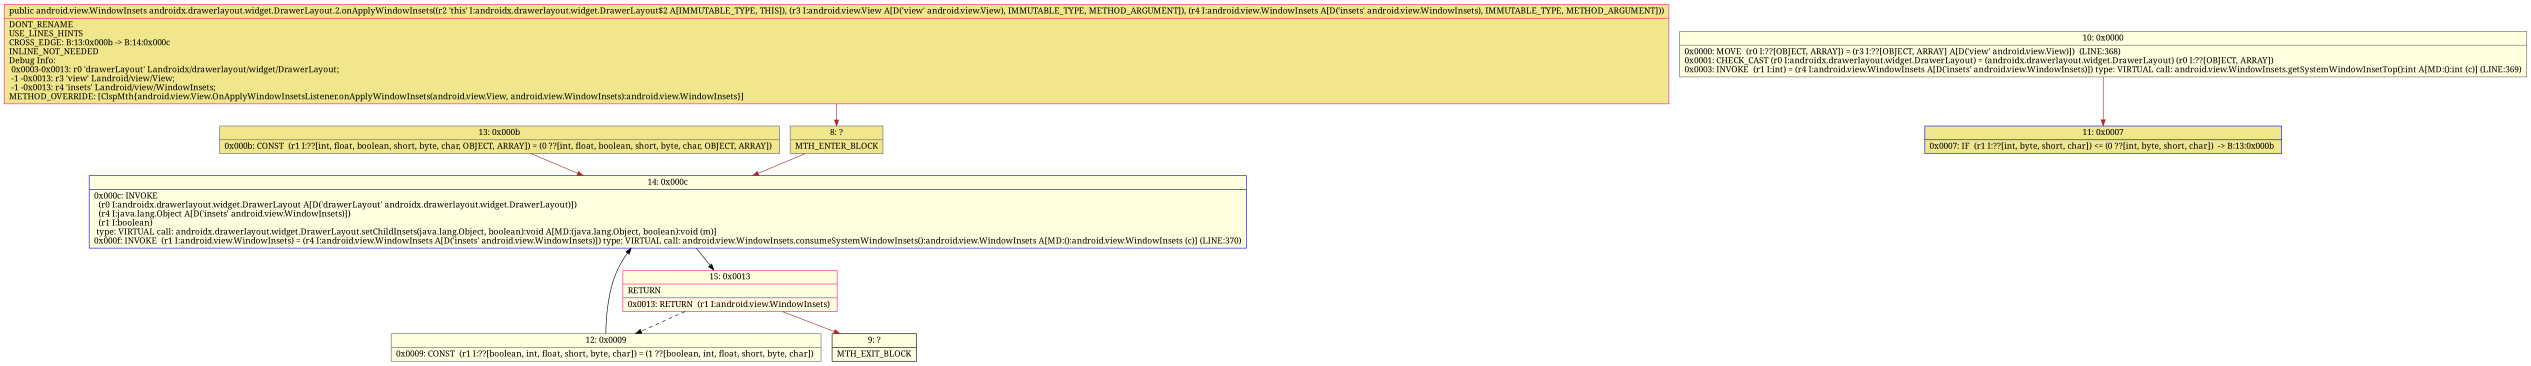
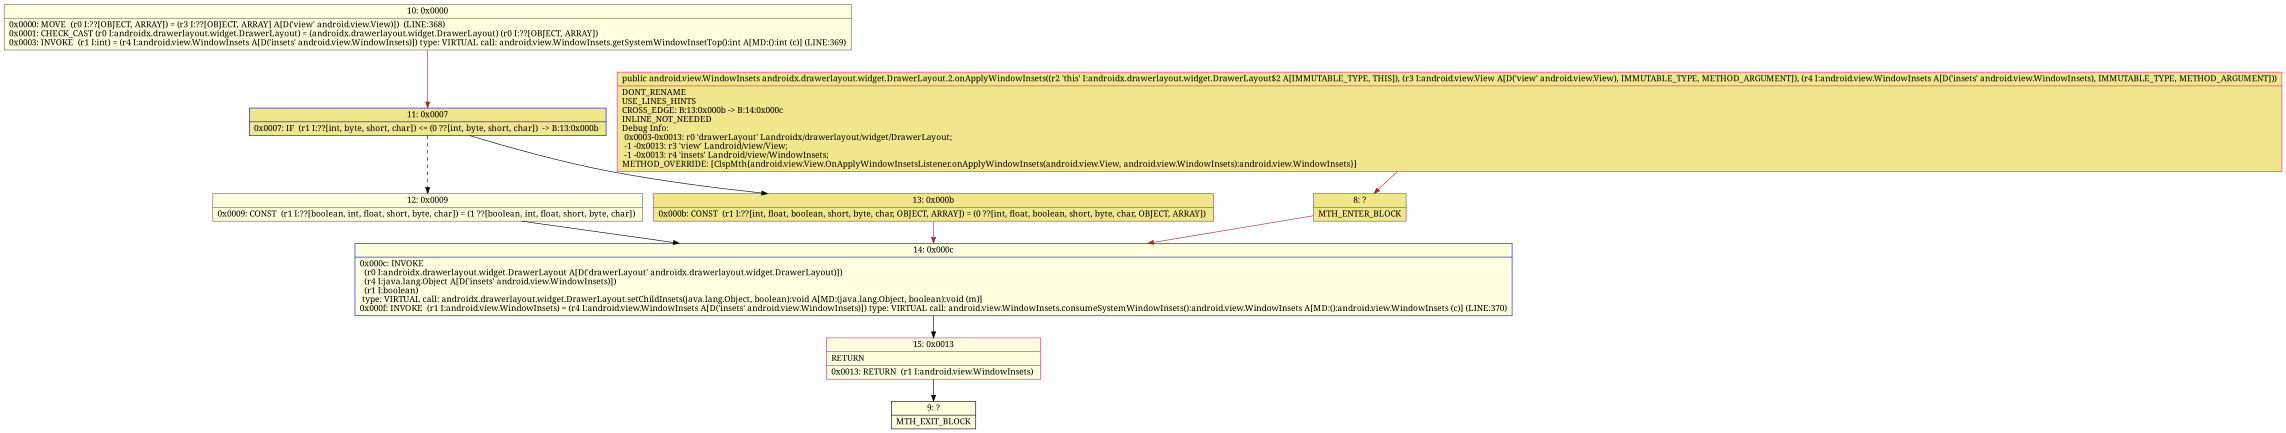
node "13: 0x000b": color gray40 -> deeppink
edge "11: 0x0007" -> "13: 0x000b": added
edge "15: 0x0013" -> "12: 0x0009": now "11: 0x0007" -> "12: 0x0009"
edge "15: 0x0013" -> "9: ?": color brown -> black
